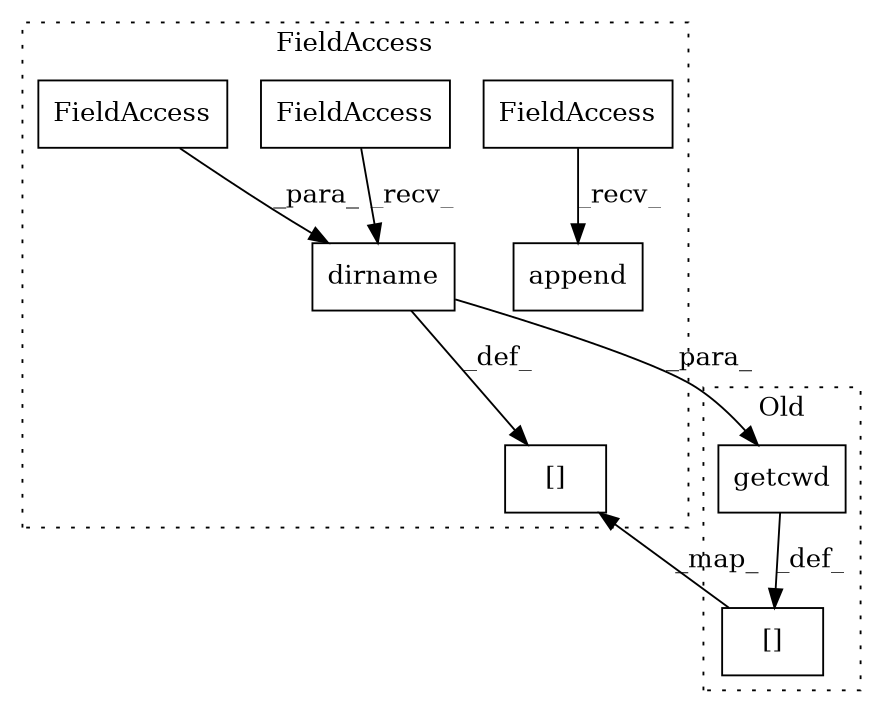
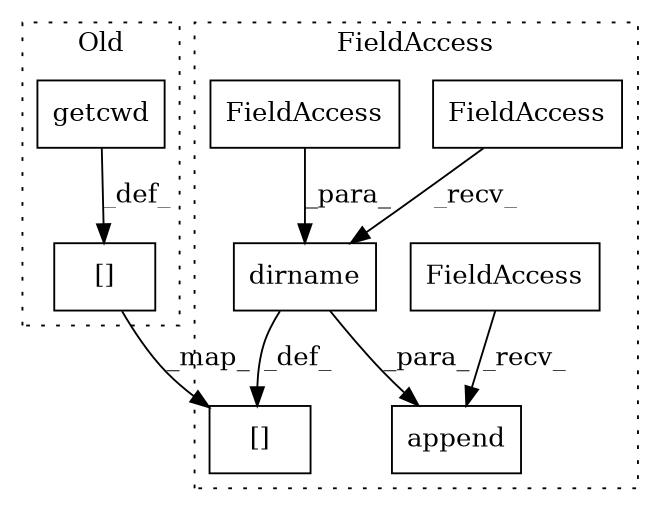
edge "dirname" -> "getcwd": now "dirname" -> "append"
